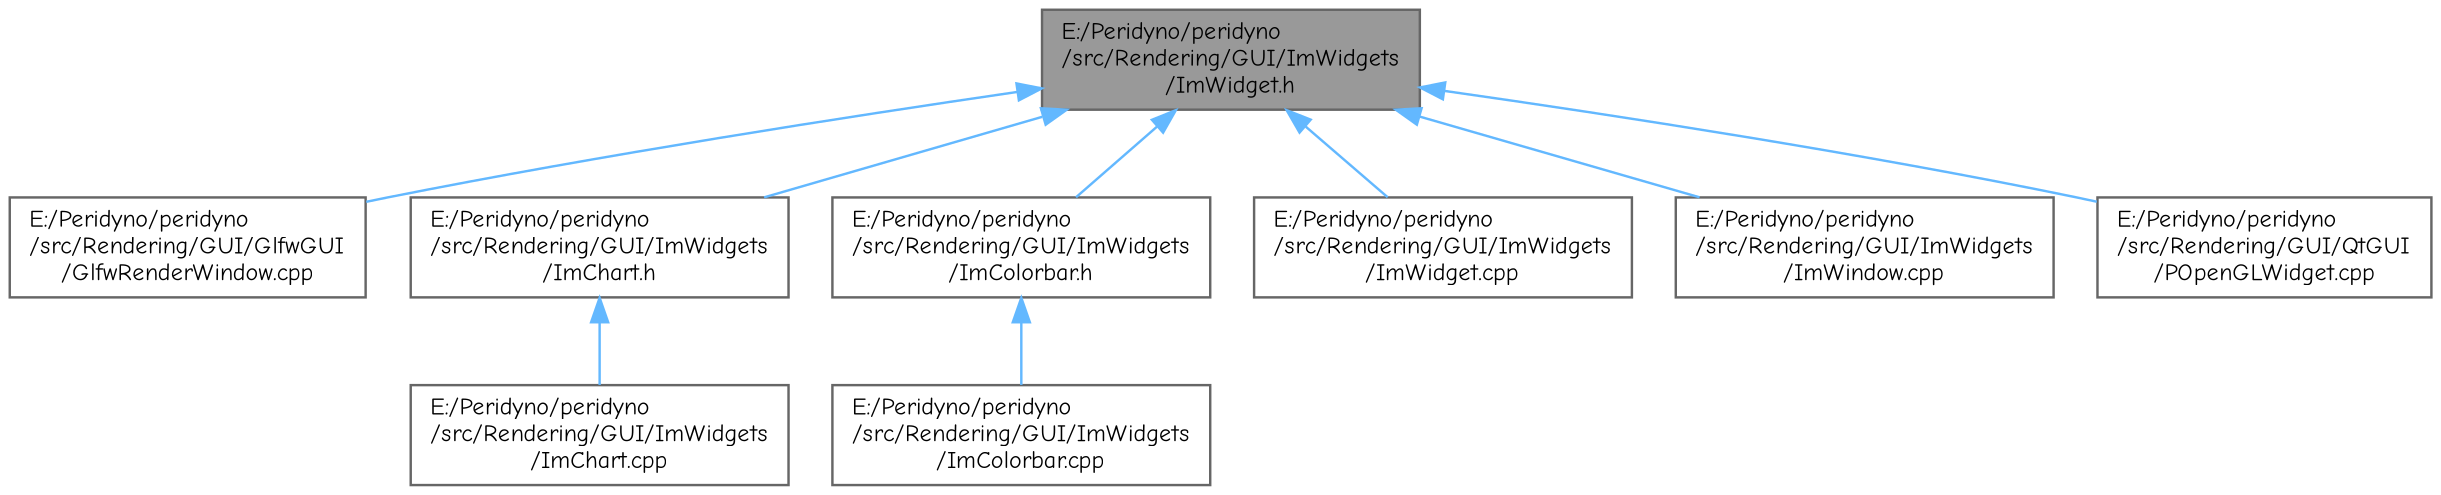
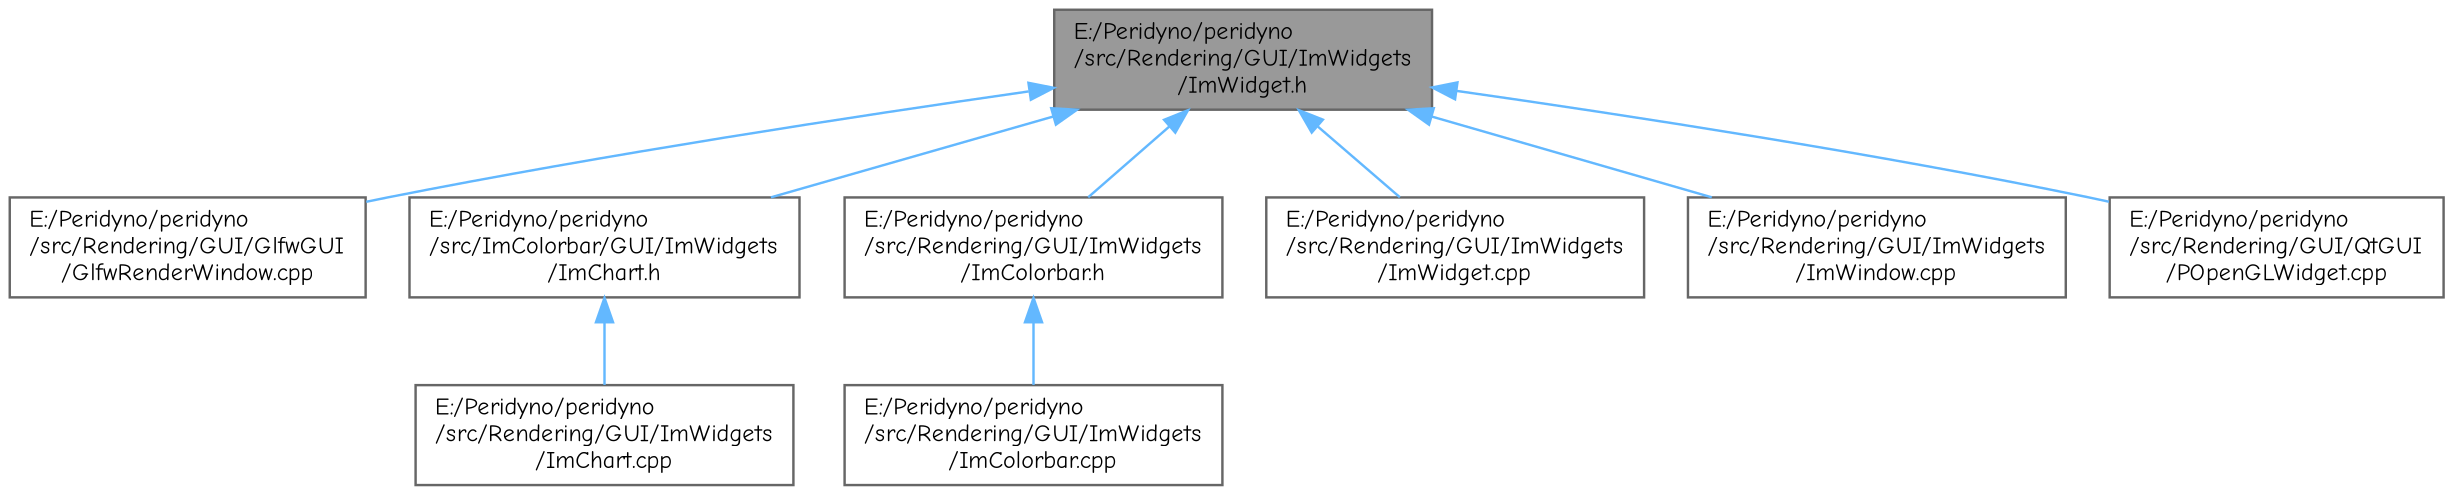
node "E:/Peridyno/peridyno /src/Rendering/GUI/ImWidgets /ImChart.h": label "E:/Peridyno/peridyno /src/Rendering/GUI/ImWidgets /ImChart.h" -> "E:/Peridyno/peridyno /src/ImColorbar/GUI/ImWidgets /ImChart.h"
